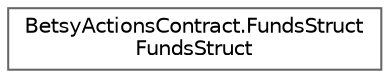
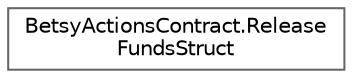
node "BetsyActionsContract.FundsStruct FundsStruct": label "BetsyActionsContract.FundsStruct FundsStruct" -> "BetsyActionsContract.Release FundsStruct"
